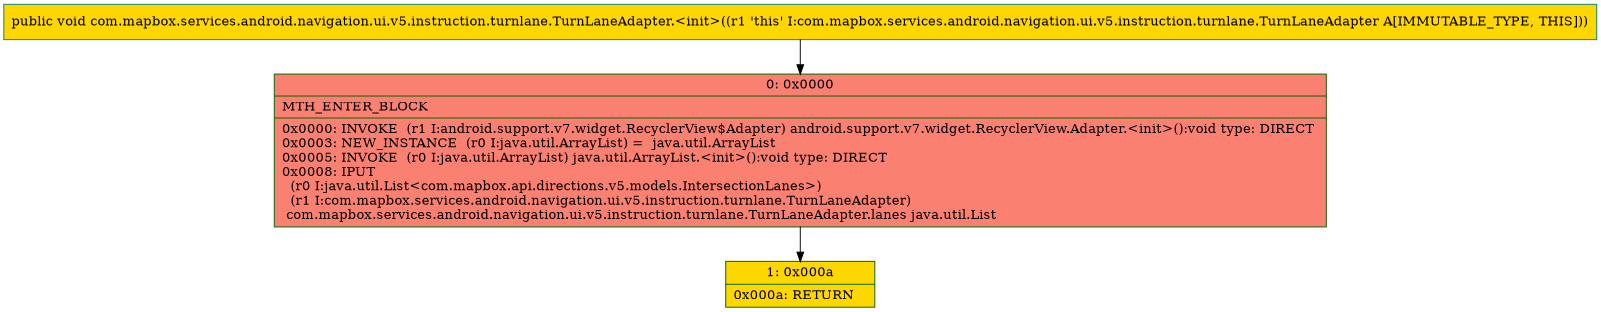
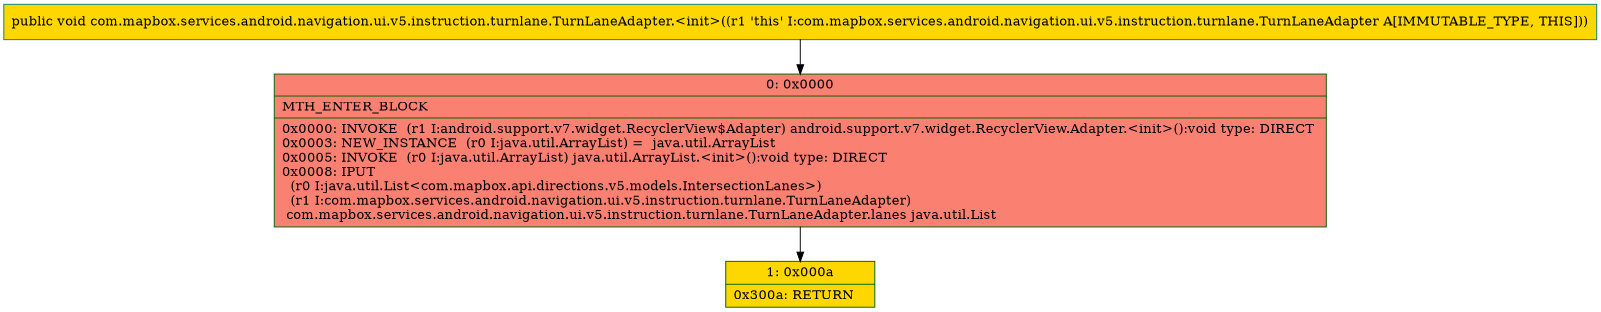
node "1: 0x000a": text "0x000a: RETURN" -> "0x300a: RETURN"
